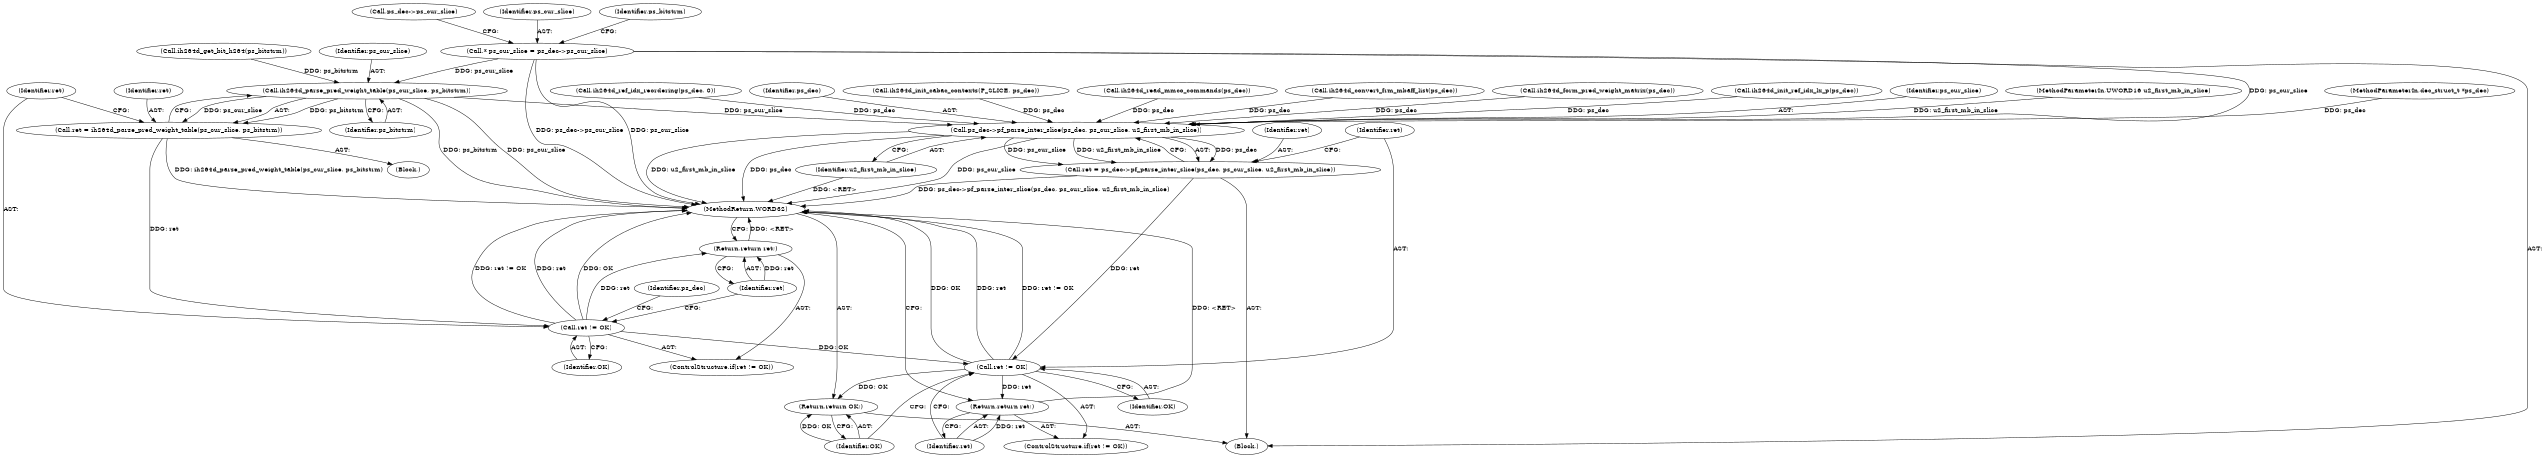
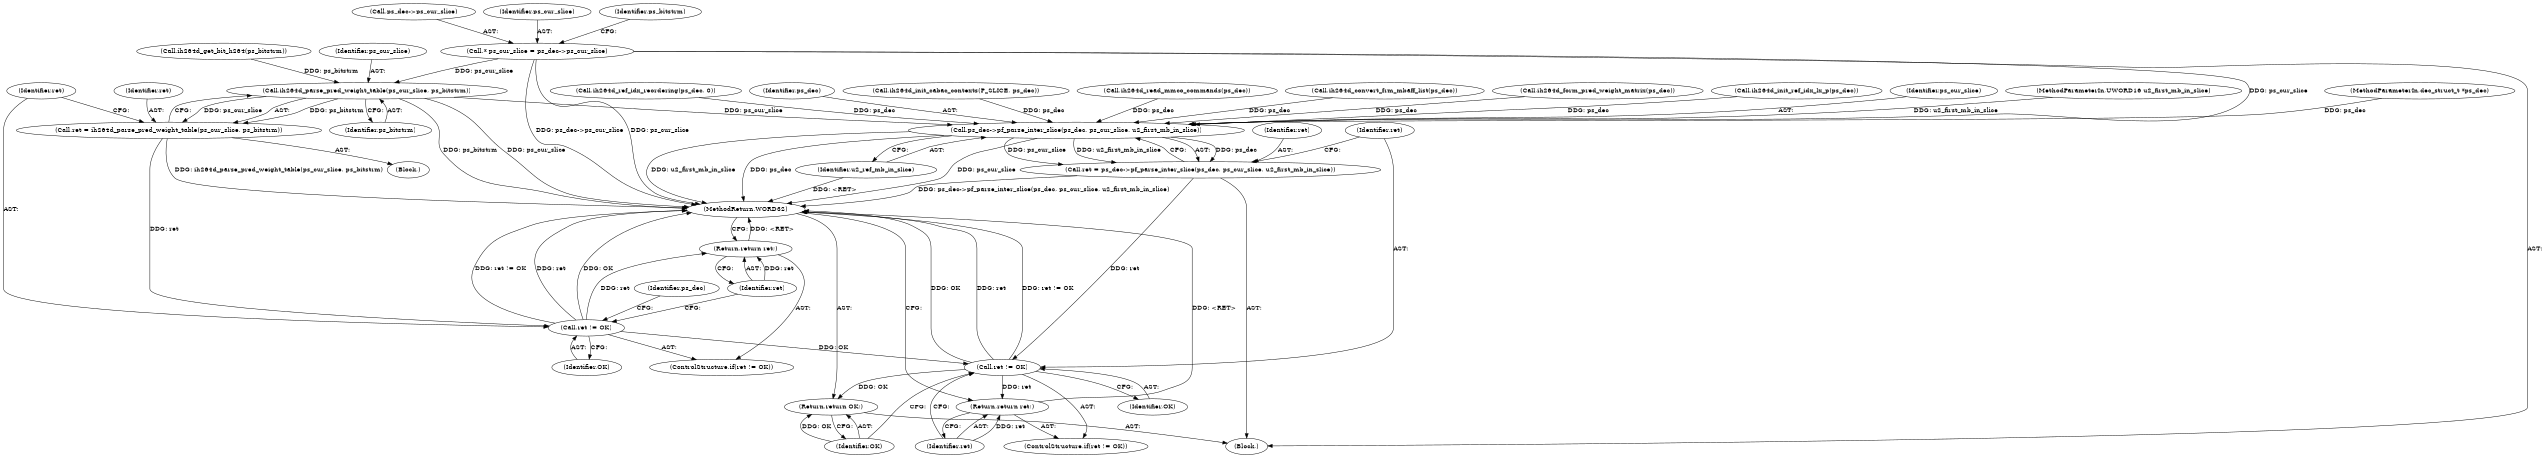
edge "(Call,ps_dec->ps_cur_slice)" -> "(Call,* ps_cur_slice = ps_dec->ps_cur_slice)": label "CFG: " -> "AST: "
node "(Identifier,u2_first_mb_in_slice)": label "(Identifier,u2_first_mb_in_slice)" -> "(Identifier,u2_ref_mb_in_slice)"
